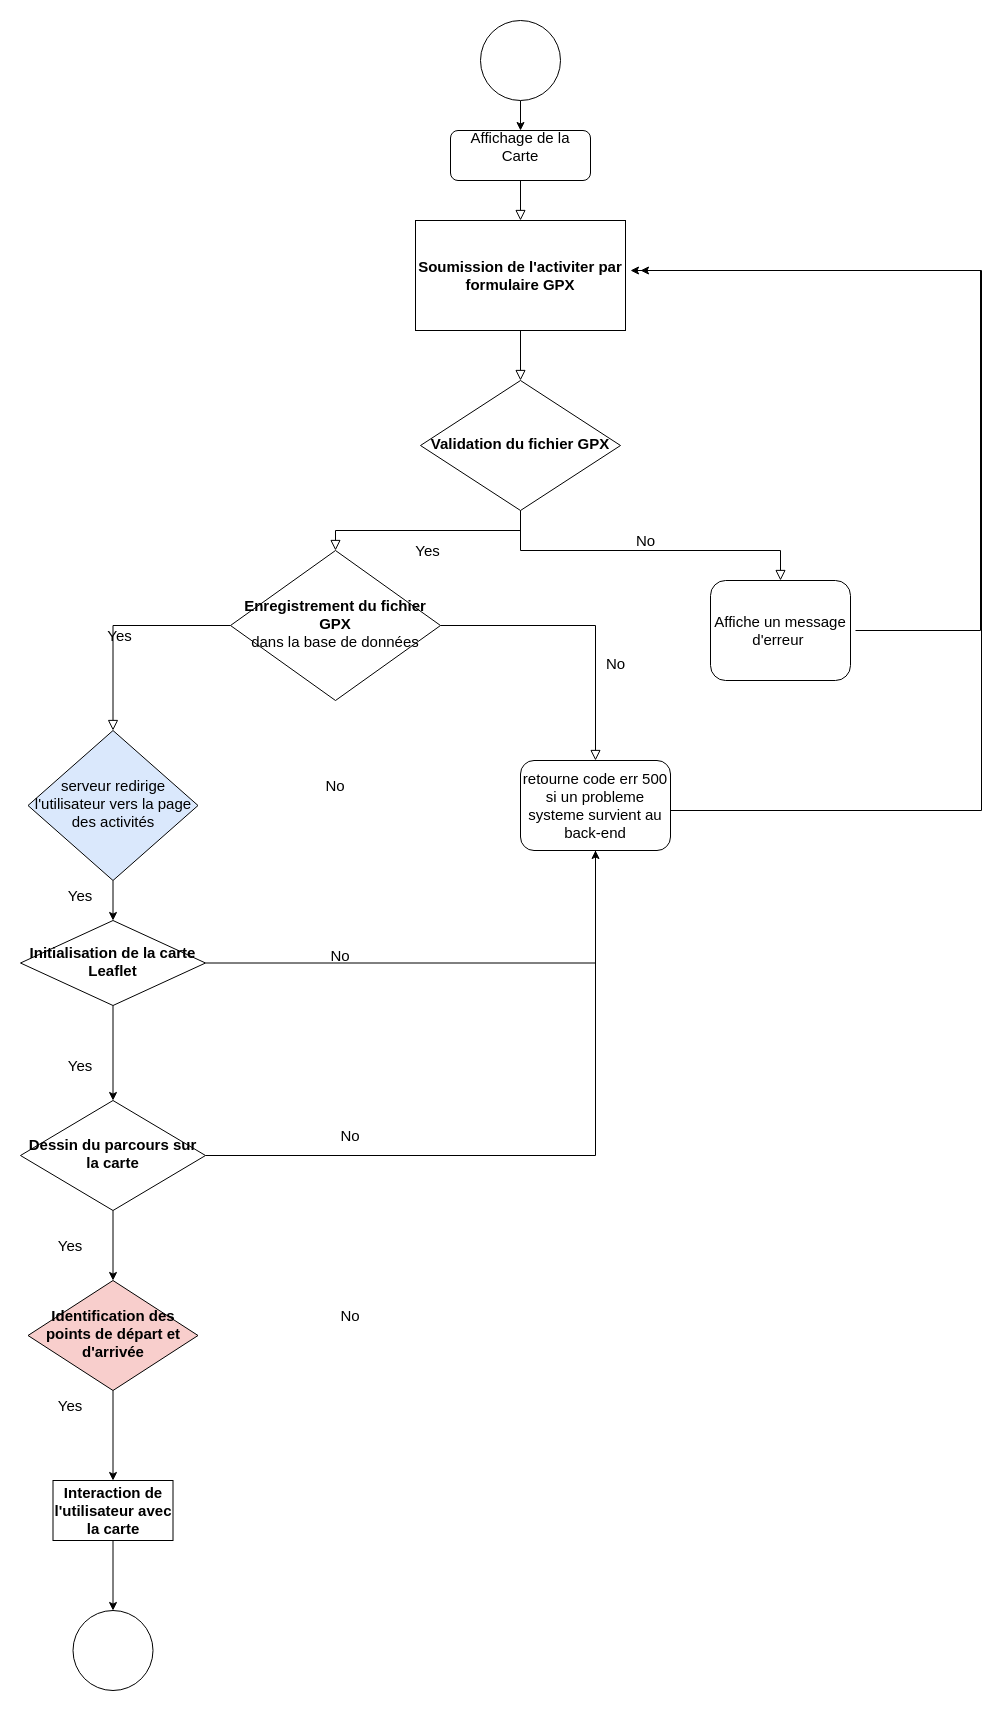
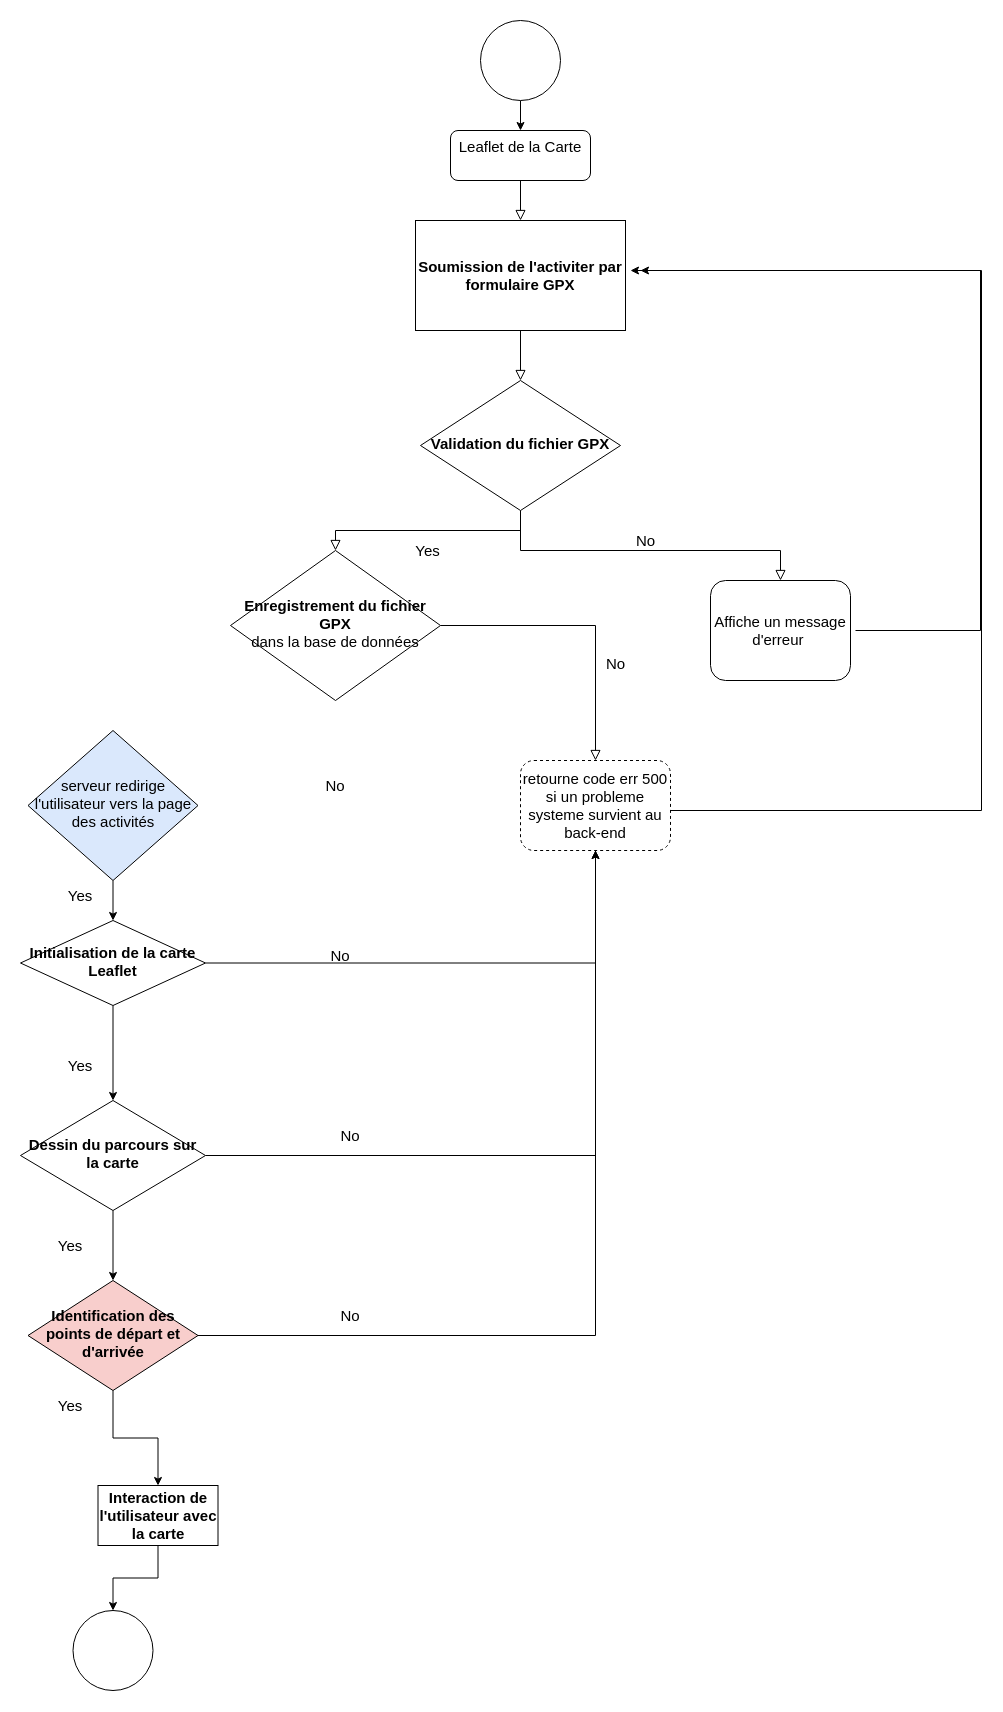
node "Affichage de la Carte": label "Affichage de la Carte" -> "Leaflet de la Carte"
edge "Enregistrement du fichier GPXdans la base de données" -> "serveur redirige l'utilisateur vers la page des activités": removed, label "Yes"
node "retourne code err 500si un probleme systeme survient au back-end": style solid -> dashed
edge "Identification des points de départ et d'arrivée" -> "retourne code err 500si un probleme systeme survient au back-end": added
node "Interaction de l'utilisateur avec la carte": moved (113, 1511) -> (158, 1516)
